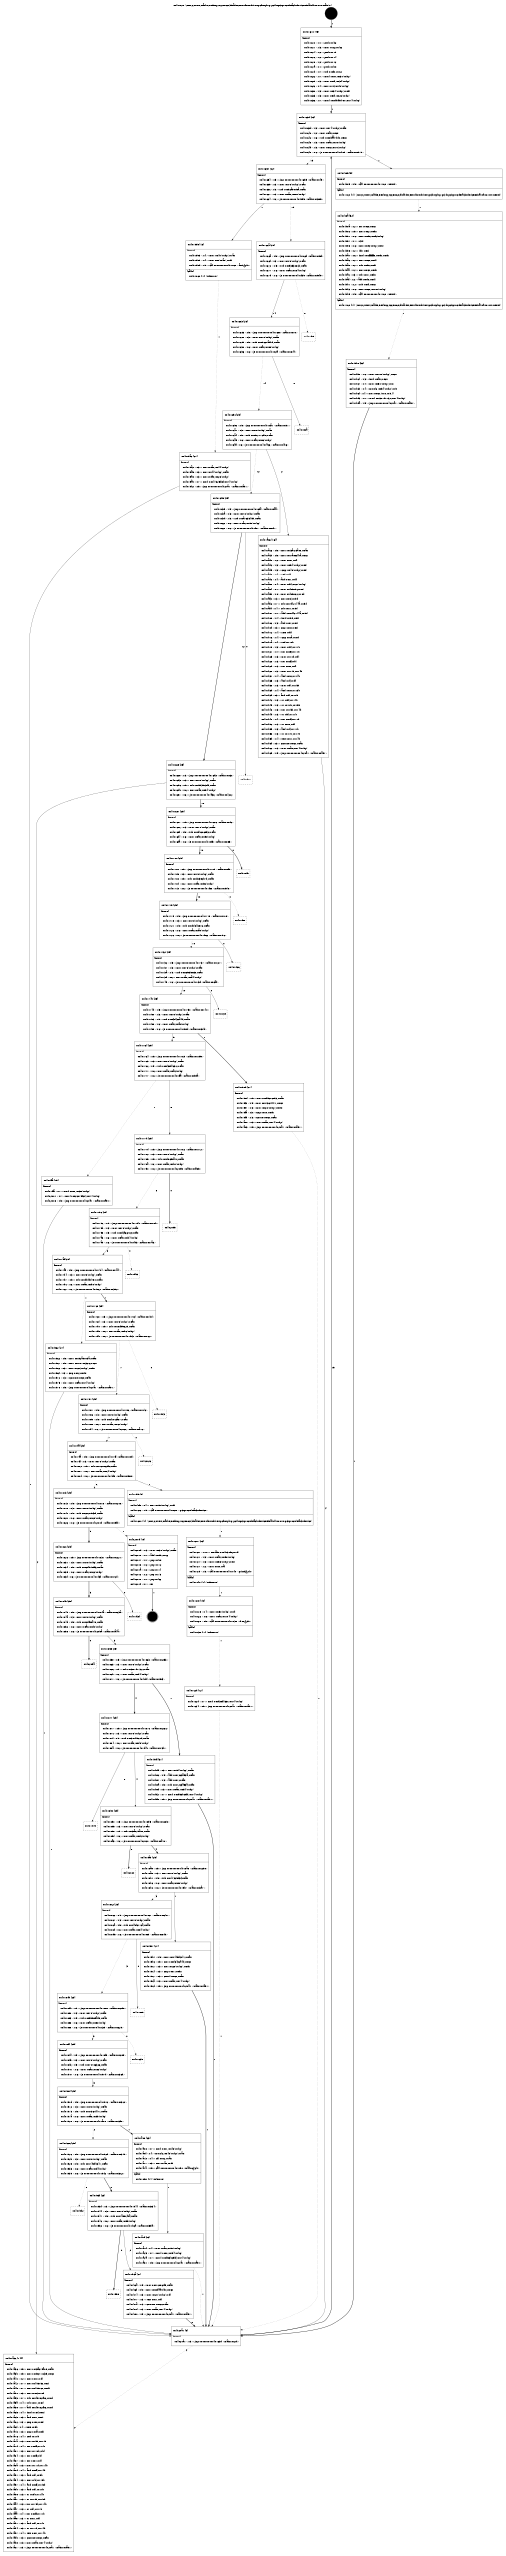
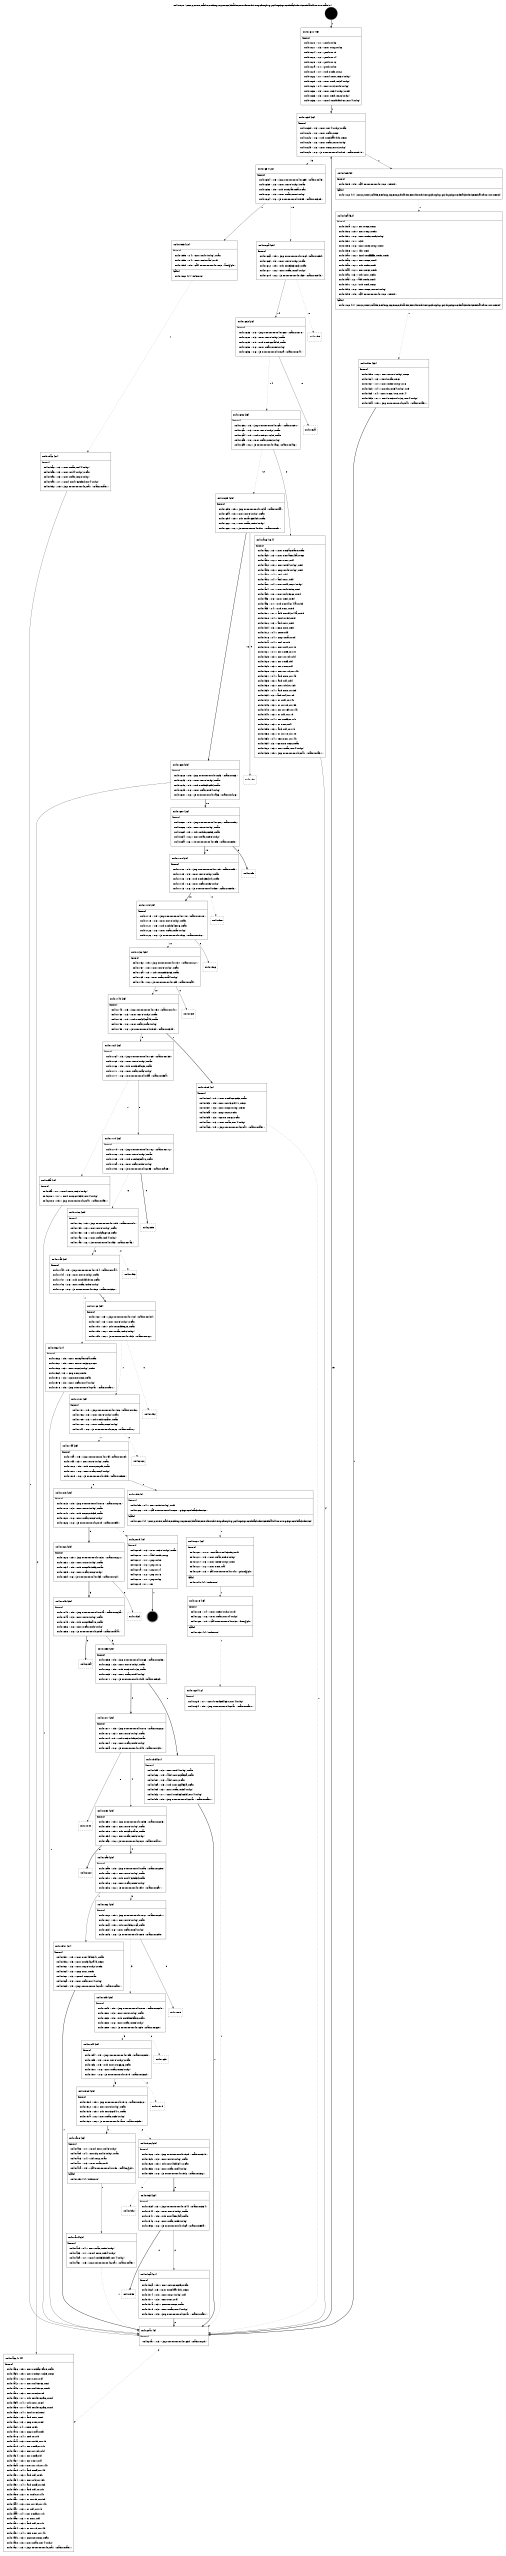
node "0x40197d": added
